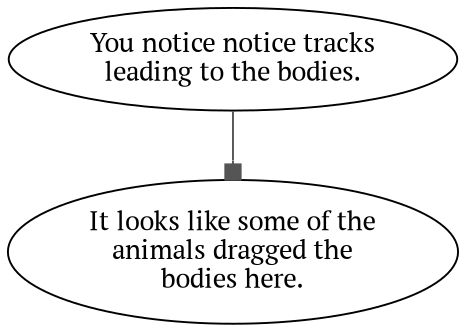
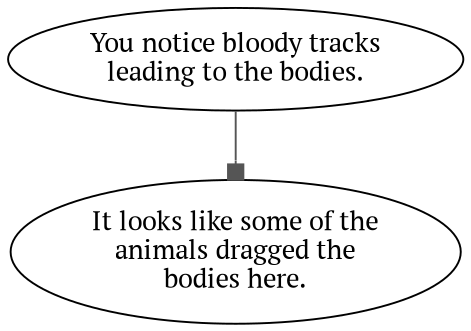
node "You notice notice tracks leading to the bodies.": label "You notice notice tracks leading to the bodies." -> "You notice bloody tracks leading to the bodies."
